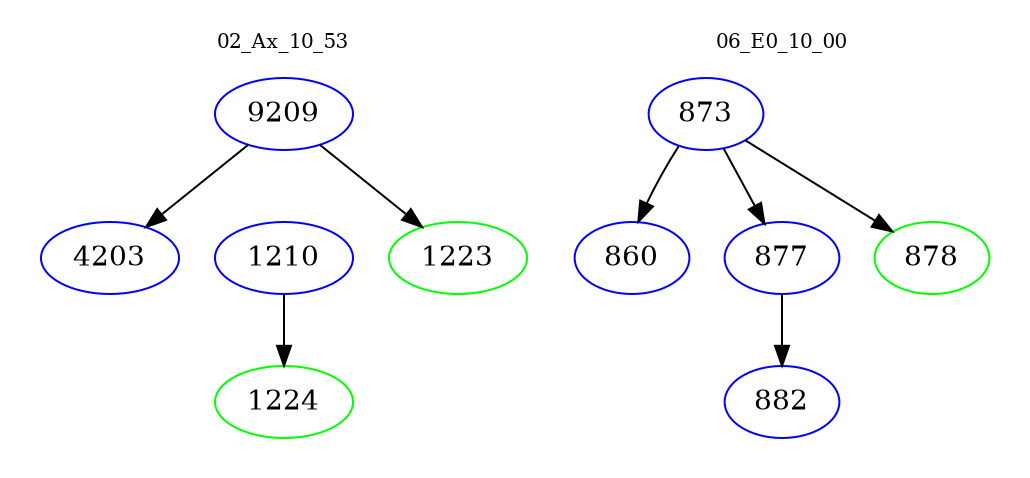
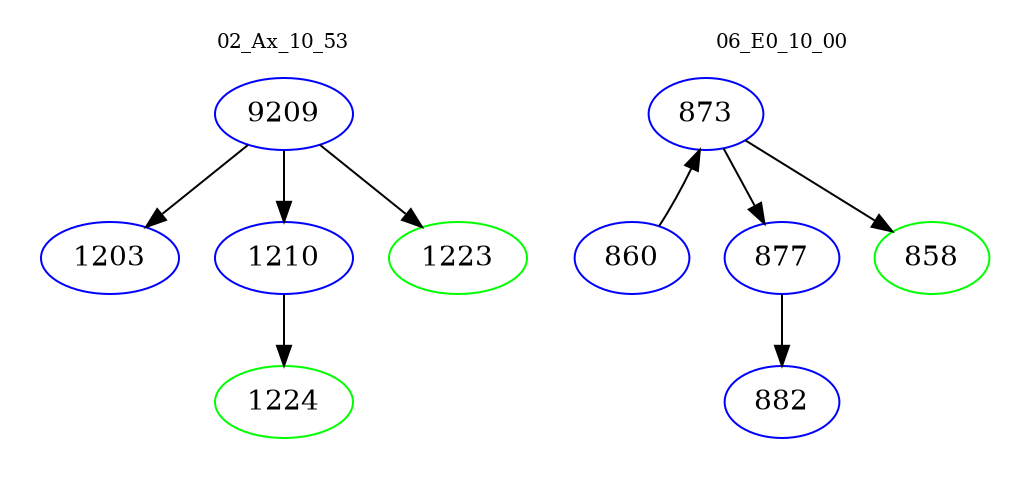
edge "873" -> "860": reversed
edge "9209" -> "1210": added
node "4203": label "4203" -> "1203"
node "878": label "878" -> "858"
